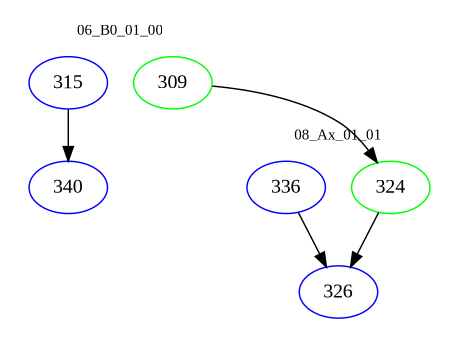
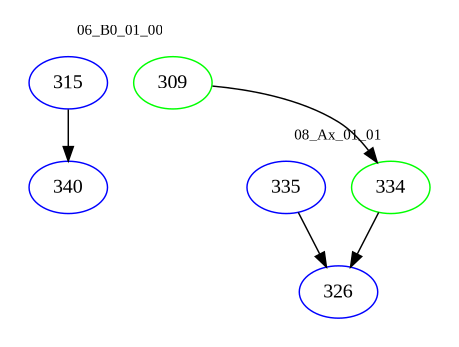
node "336": label "336" -> "335"
node "324": label "324" -> "334"
